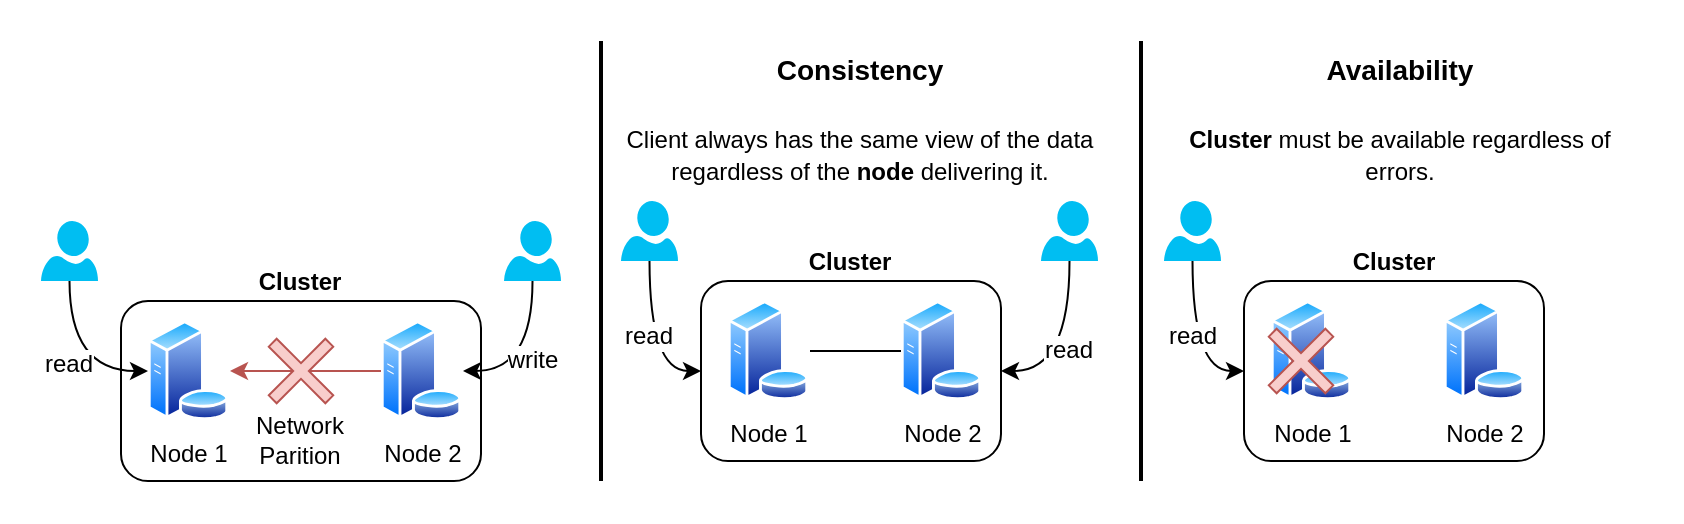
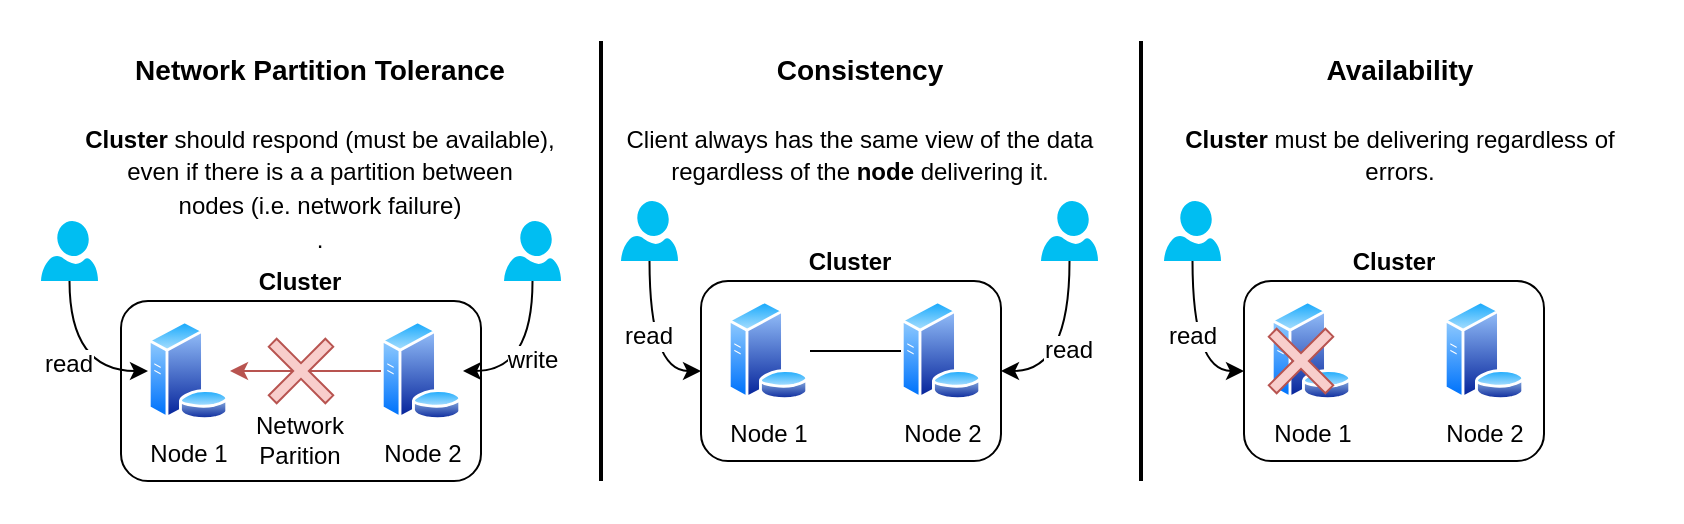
node "Availability Cluster must be available regardless of errors.": label "Availability Cluster must be available regardless of errors." -> "Availability Cluster must be delivering regardless of errors."
node "Network Partition Tolerance Cluster should respond (must be available), even if there is a a partition between nodes (i.e. network failure) .": added
